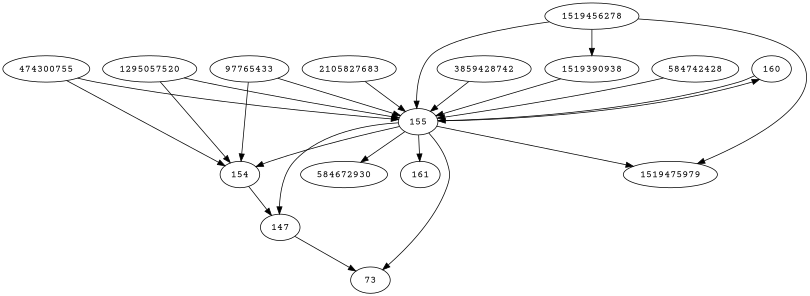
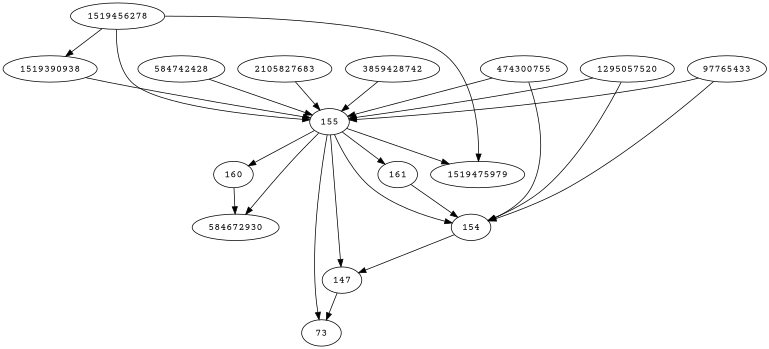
edge "160" -> "155": now "160" -> "584672930"
edge "161" -> "154": added
